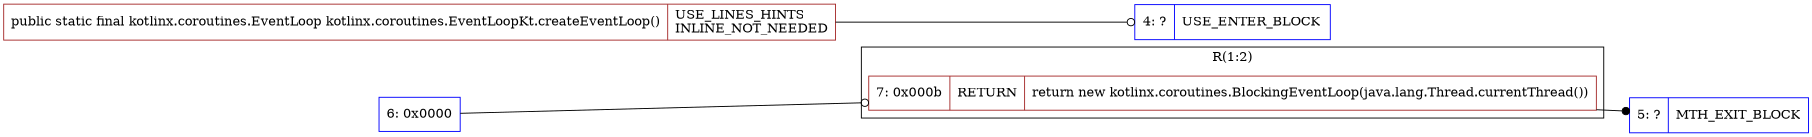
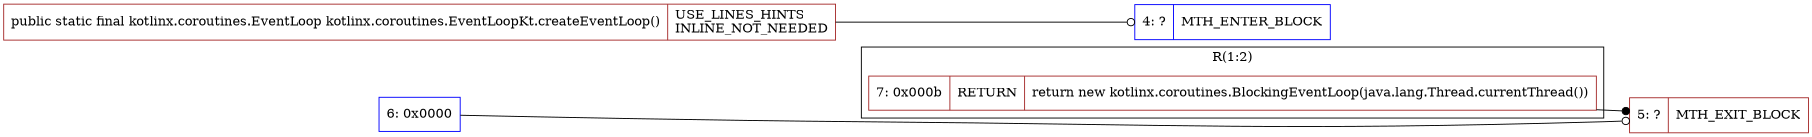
node "4: ?": text "USE_ENTER_BLOCK" -> "MTH_ENTER_BLOCK"
edge "6: 0x0000" -> "7: 0x000b": now "6: 0x0000" -> "5: ?"
node "5: ?": color blue -> brown
